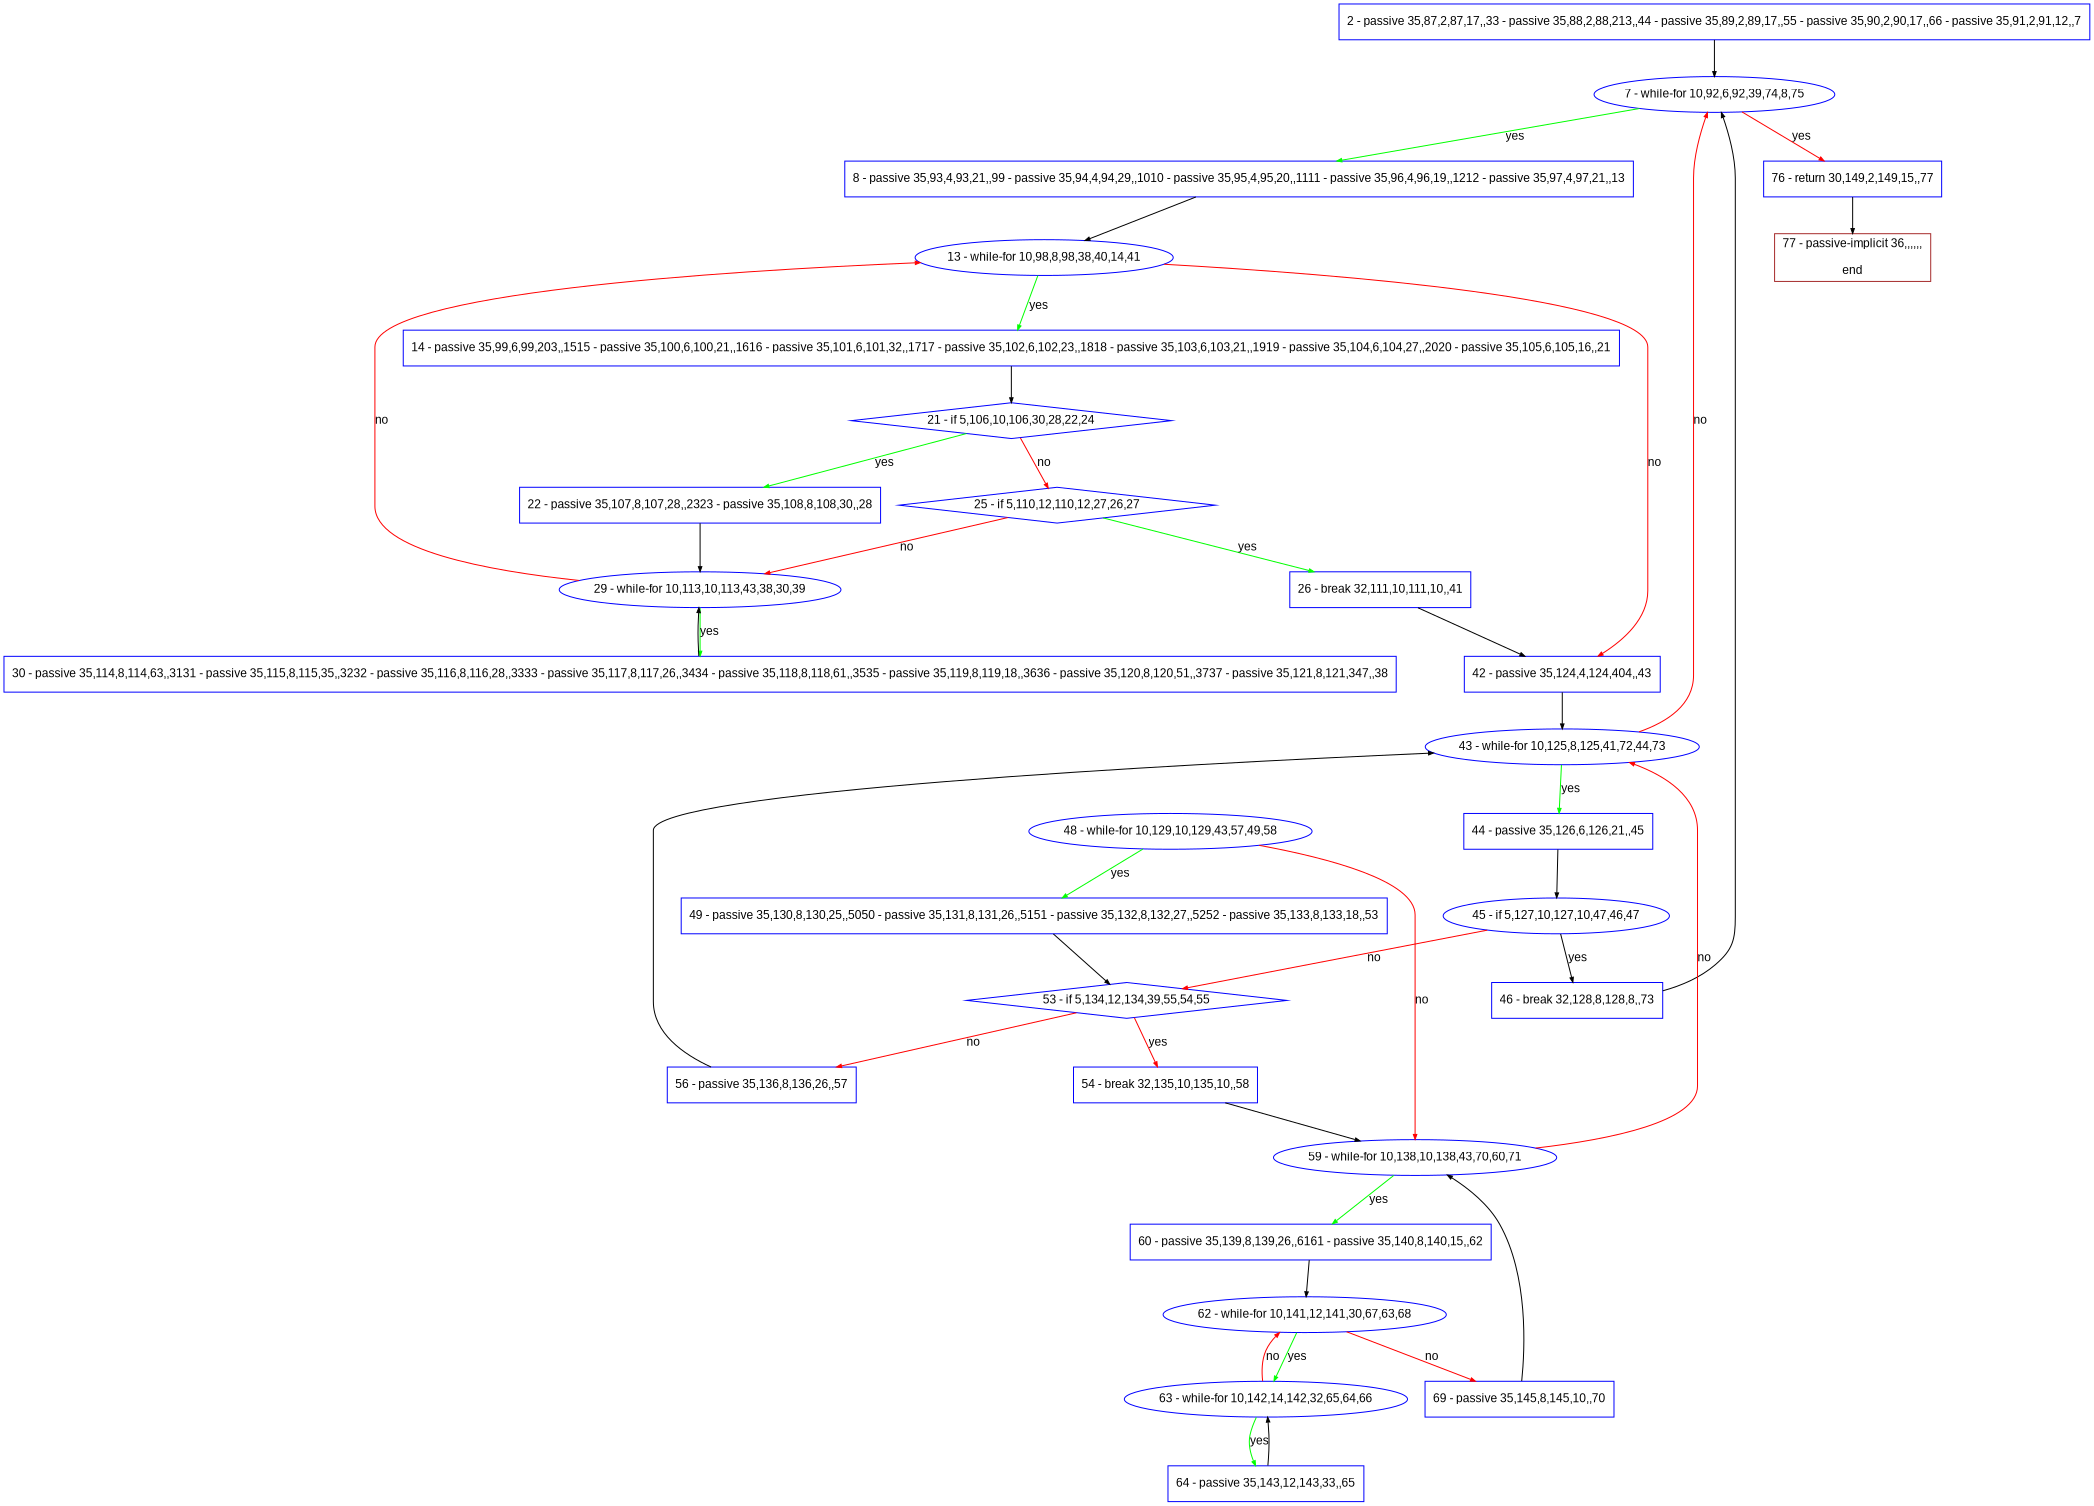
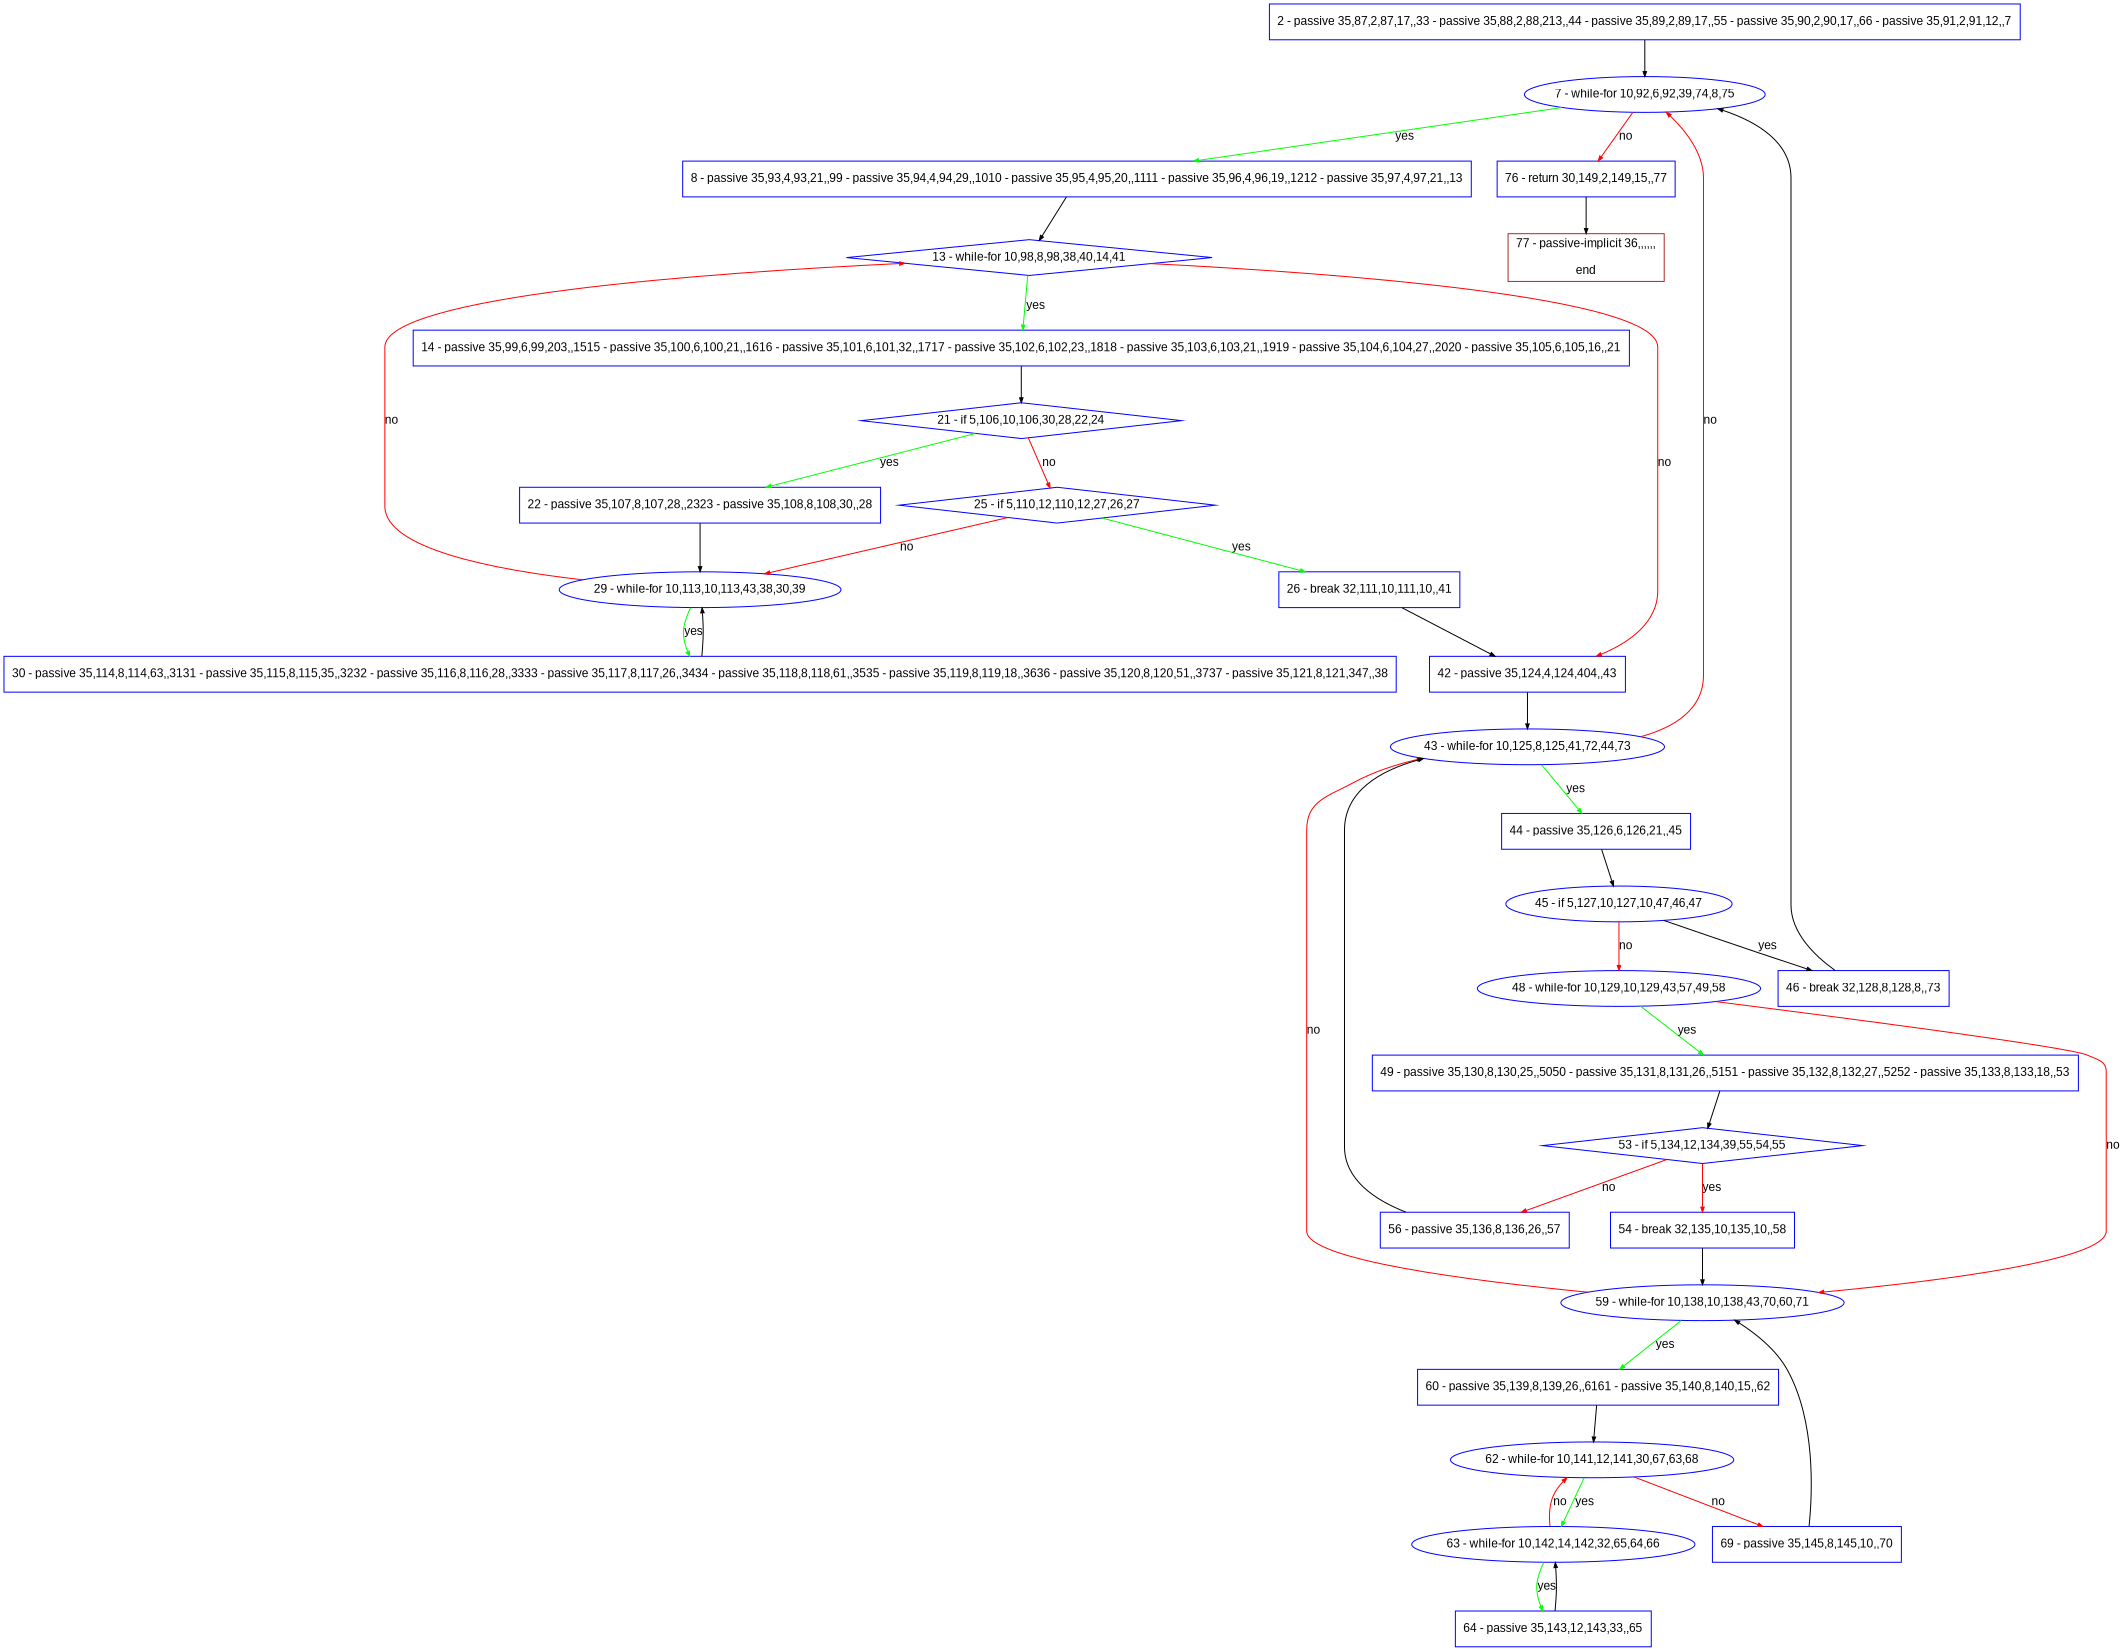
edge "7 - while-for 10,92,6,92,39,74,8,75" -> "76 - return 30,149,2,149,15,,77": label "yes" -> "no"
node "13 - while-for 10,98,8,98,38,40,14,41": shape ellipse -> diamond
edge "45 - if 5,127,10,127,10,47,46,47" -> "53 - if 5,134,12,134,39,55,54,55": now "45 - if 5,127,10,127,10,47,46,47" -> "48 - while-for 10,129,10,129,43,57,49,58"
